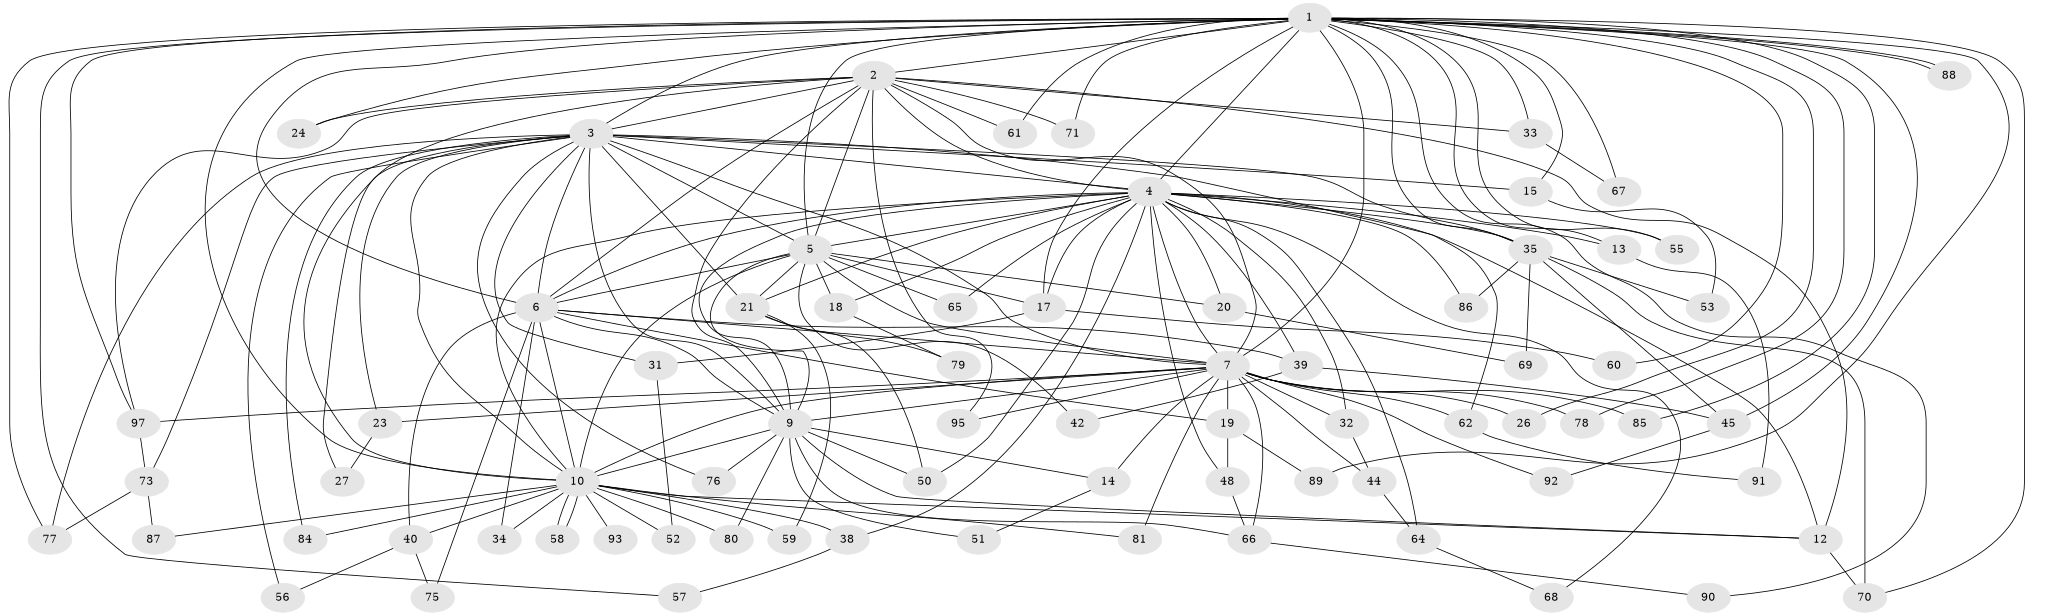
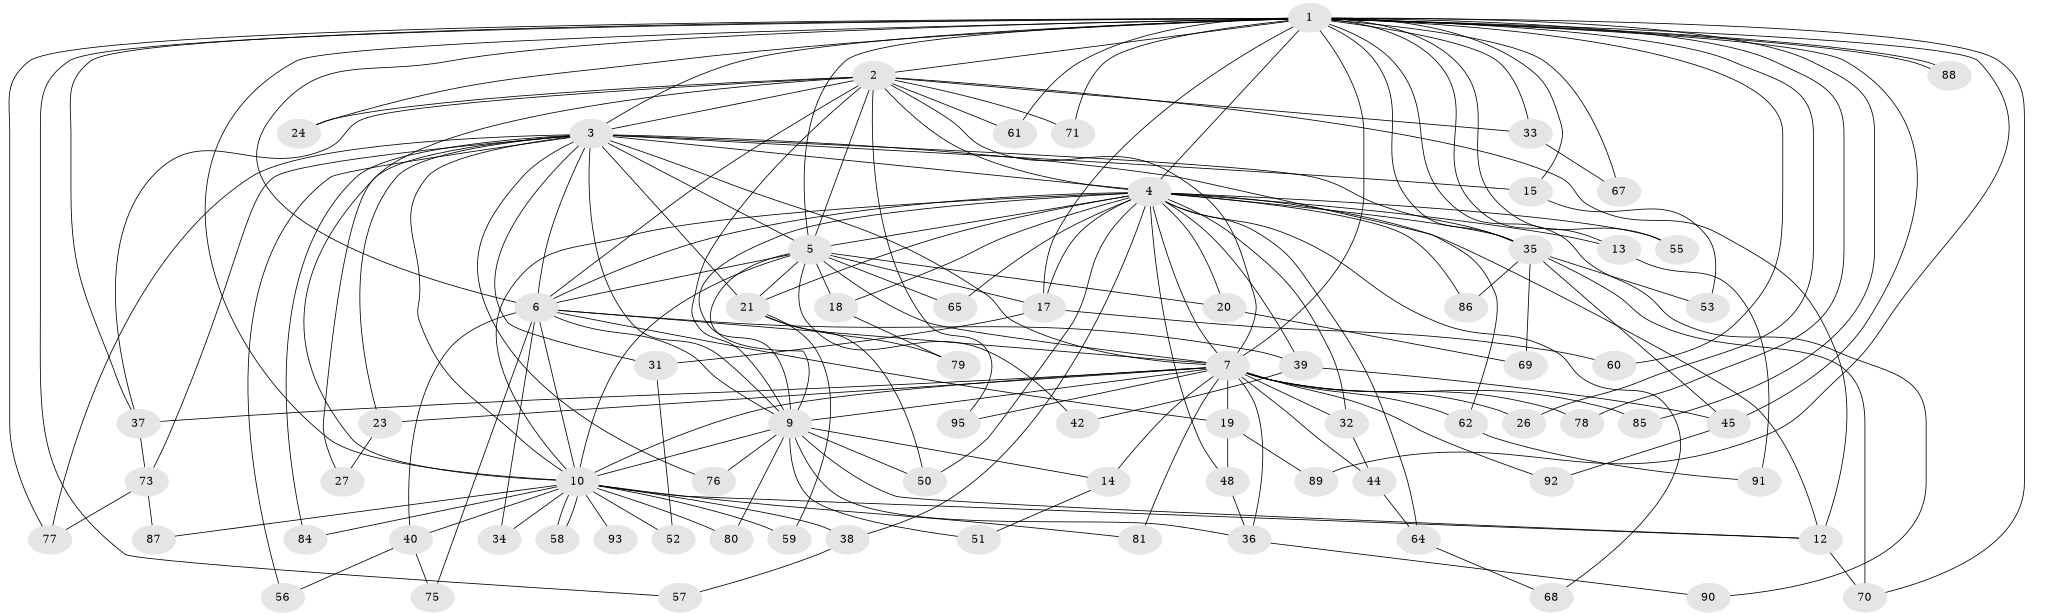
node "97": label "97" -> "37"
node "66": label "66" -> "36"
